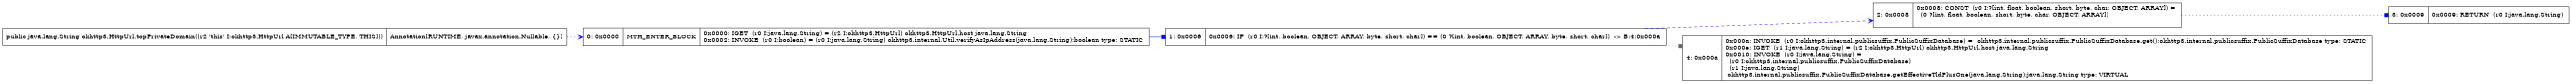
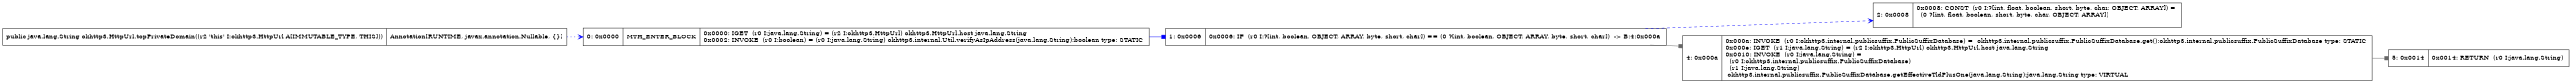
node "3: 0x0009": removed
edge "1: 0x0006" -> "4: 0x000a": style dotted -> solid
node "5: 0x0014": added
